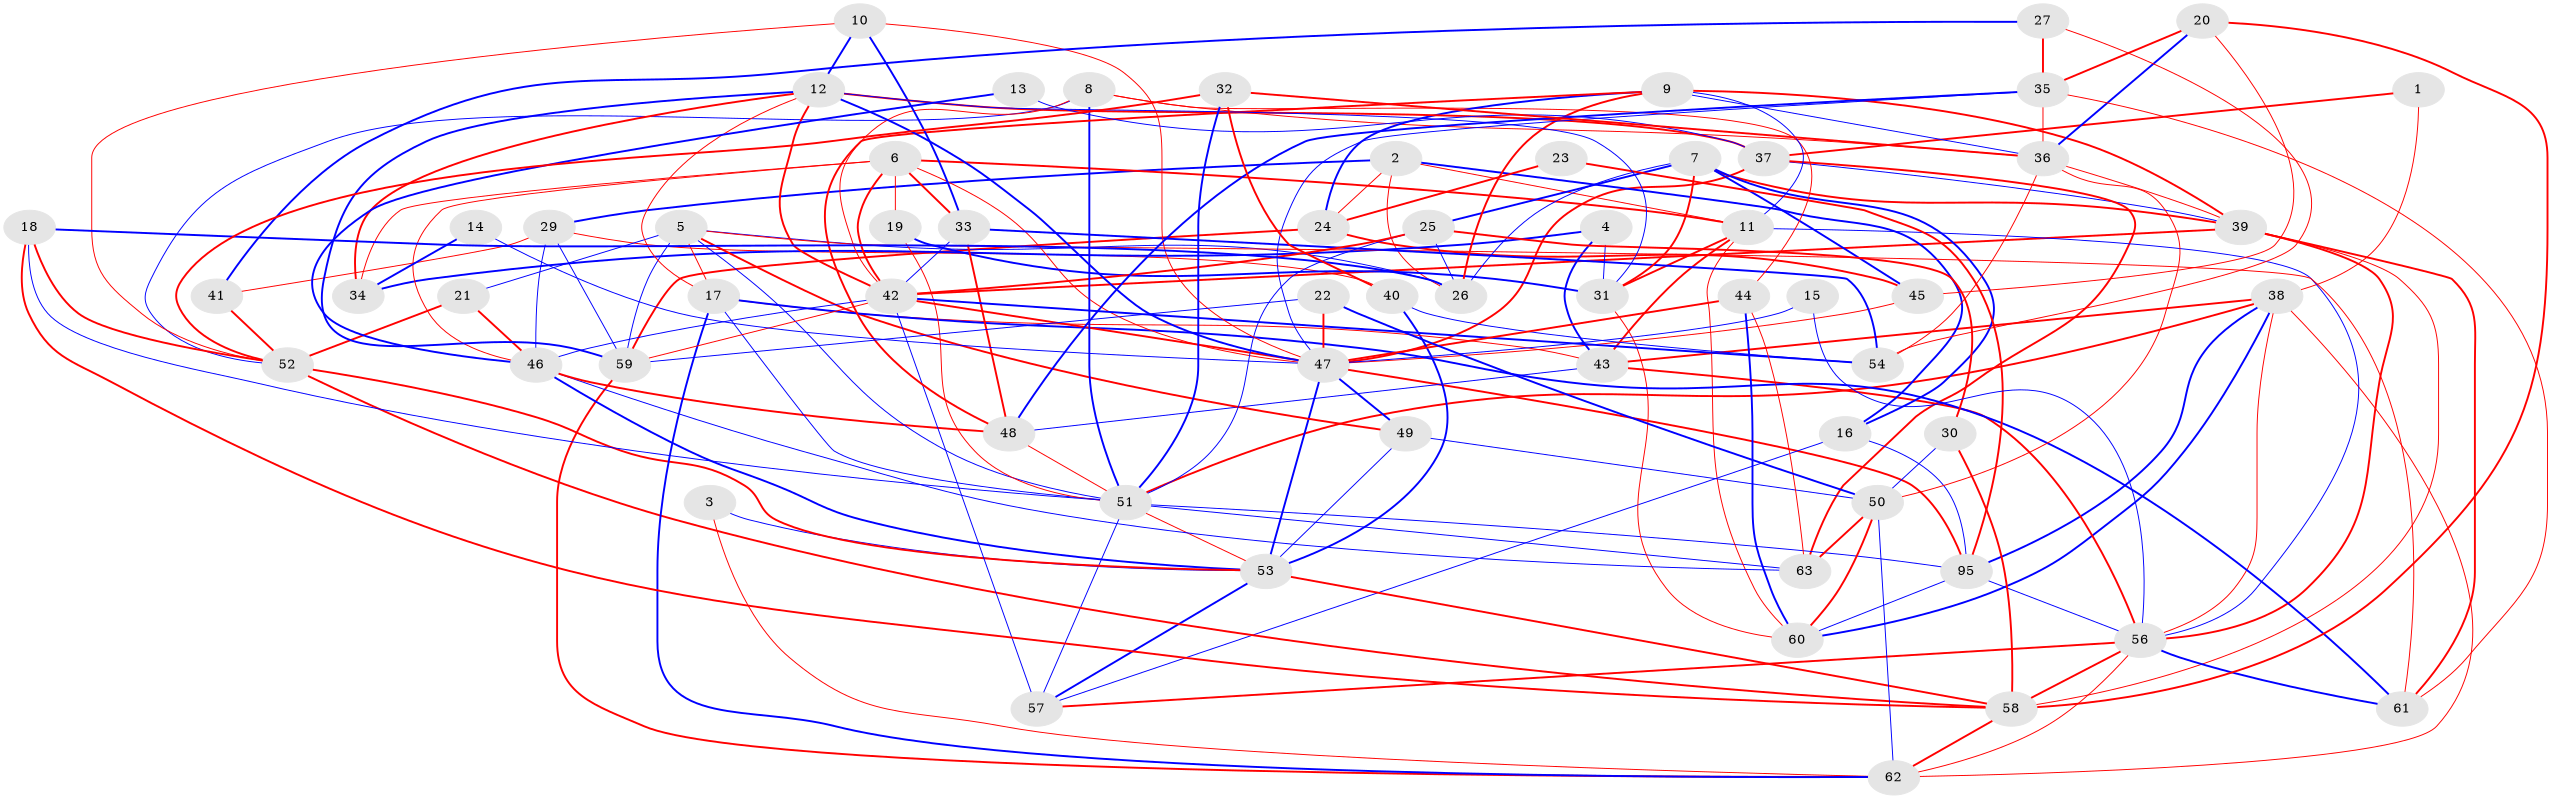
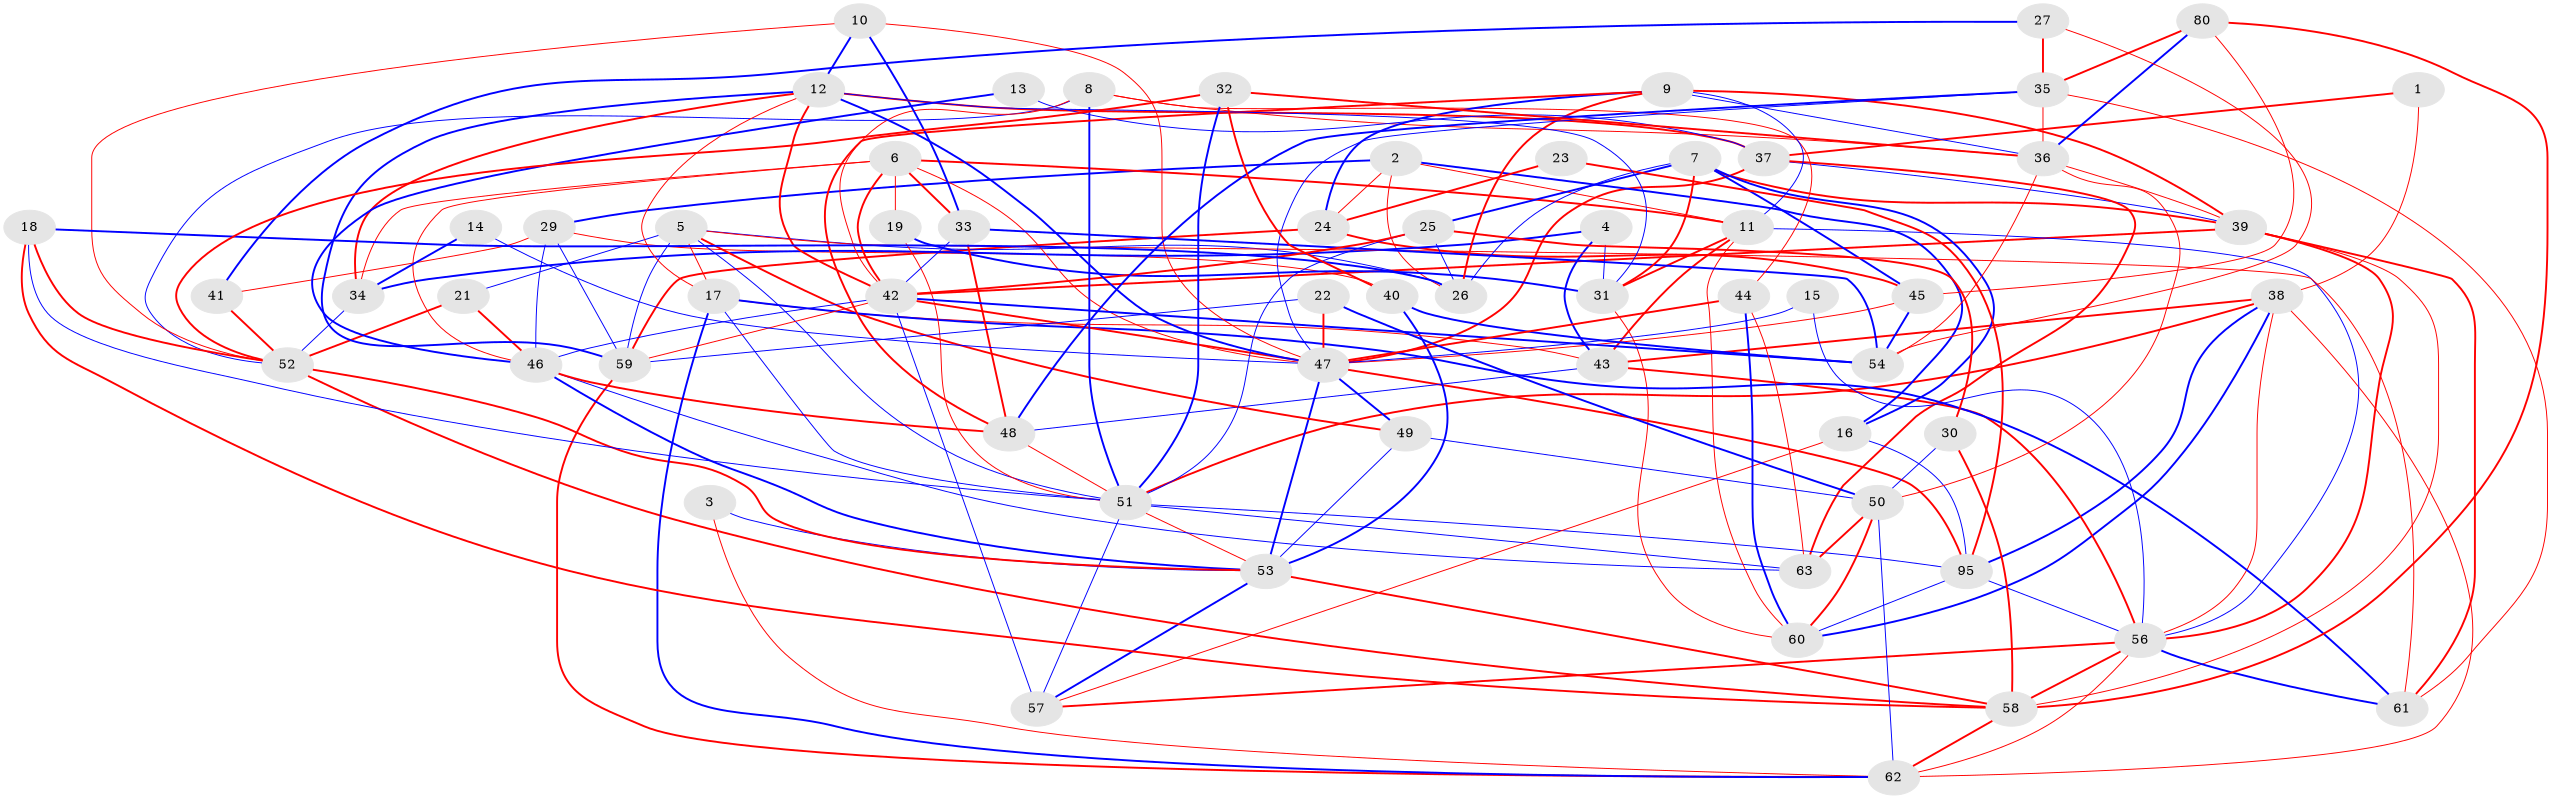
node "20": label "20" -> "80"
edge "45" -- "54": added
edge "34" -- "52": added
edge "40" -- "54": style solid -> bold
edge "16" -- "57": color blue -> red
